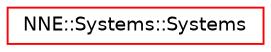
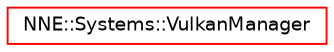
node "NNE::Systems::Systems": label "NNE::Systems::Systems" -> "NNE::Systems::VulkanManager"
